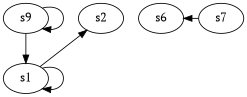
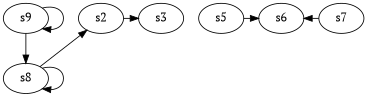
node "s3": added
node "s5": added
node "s1": label "s1" -> "s8"
